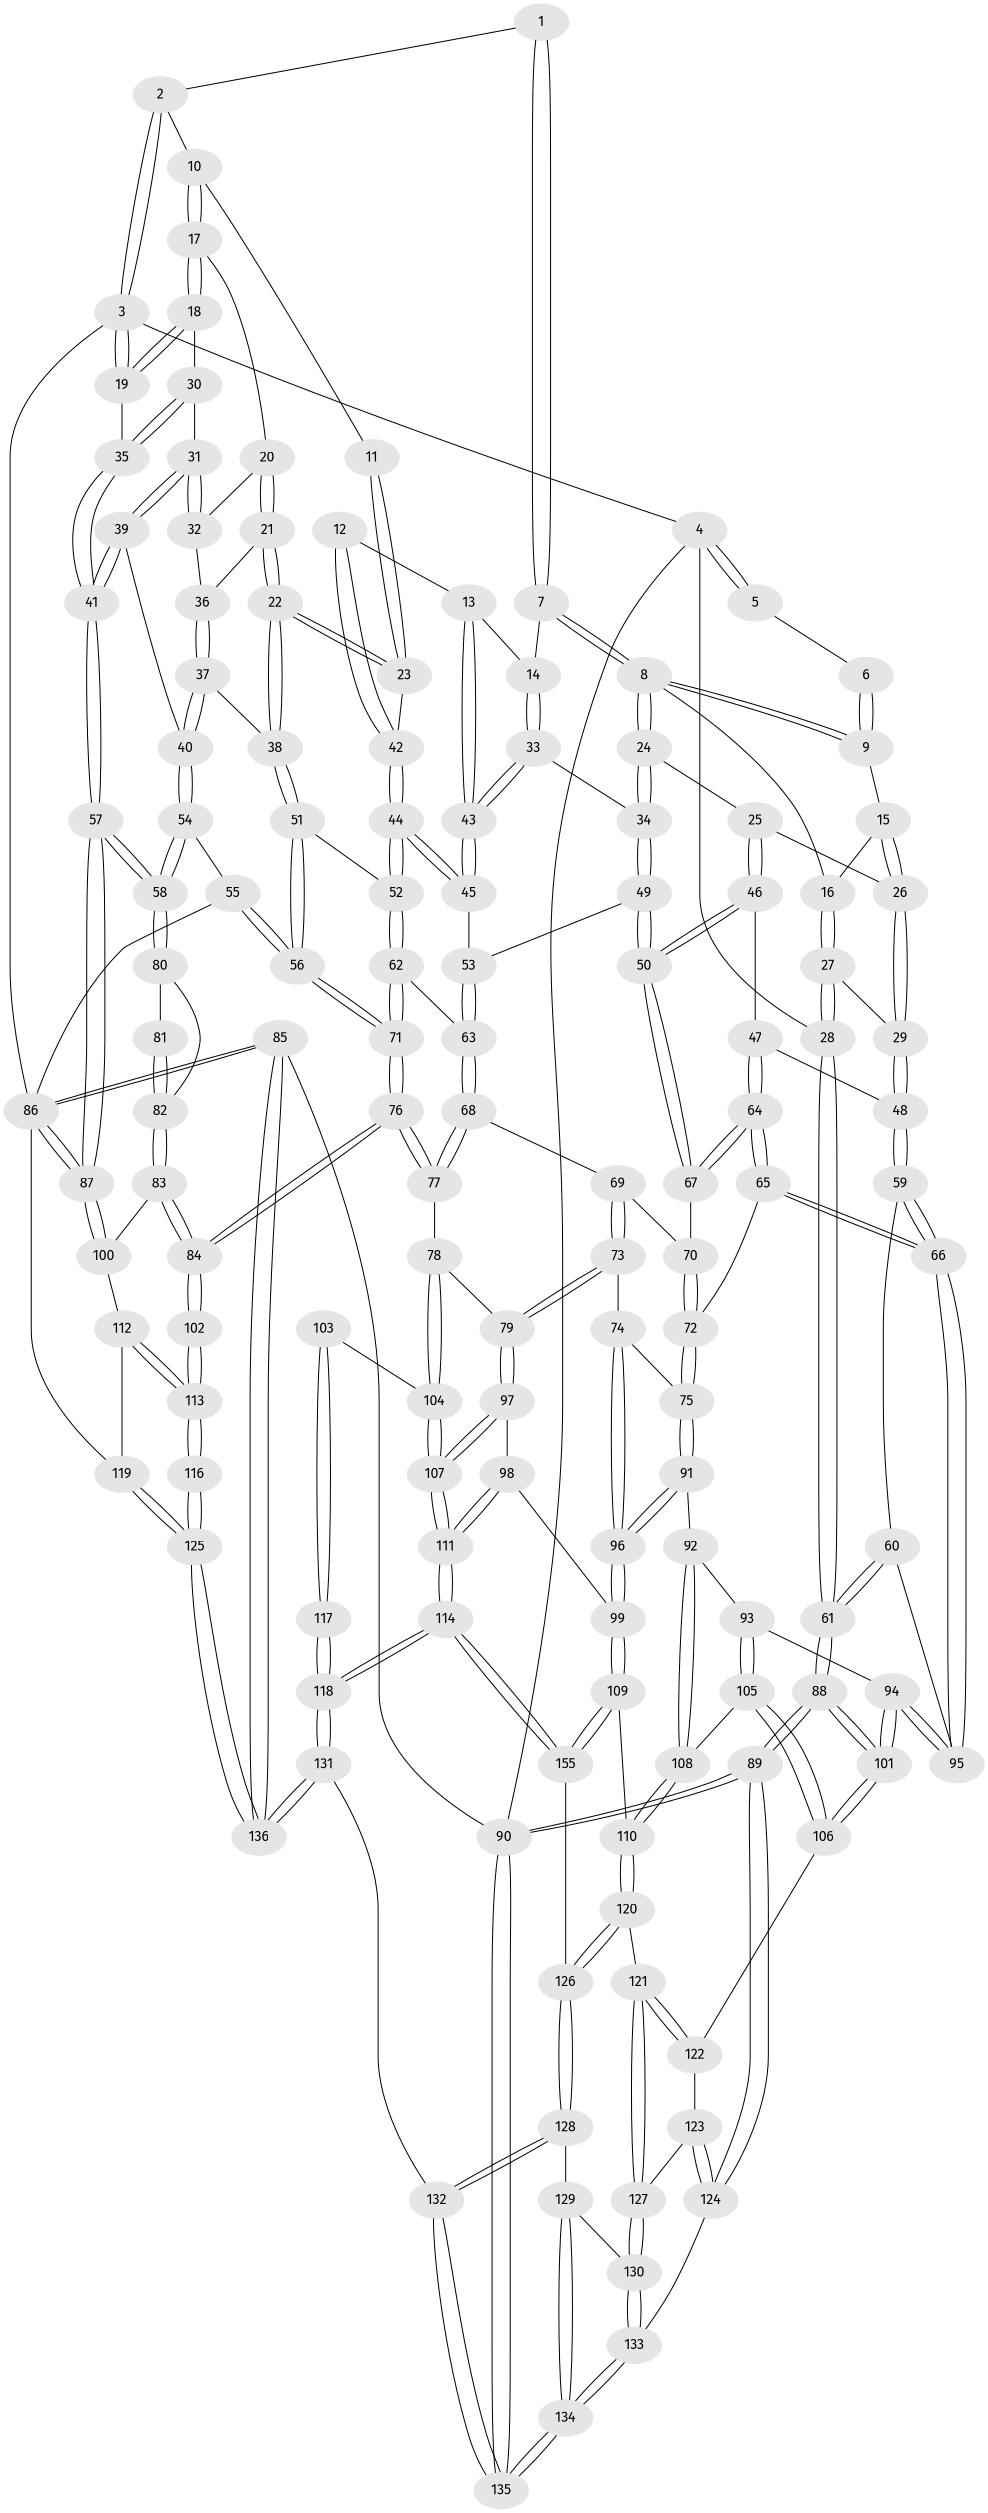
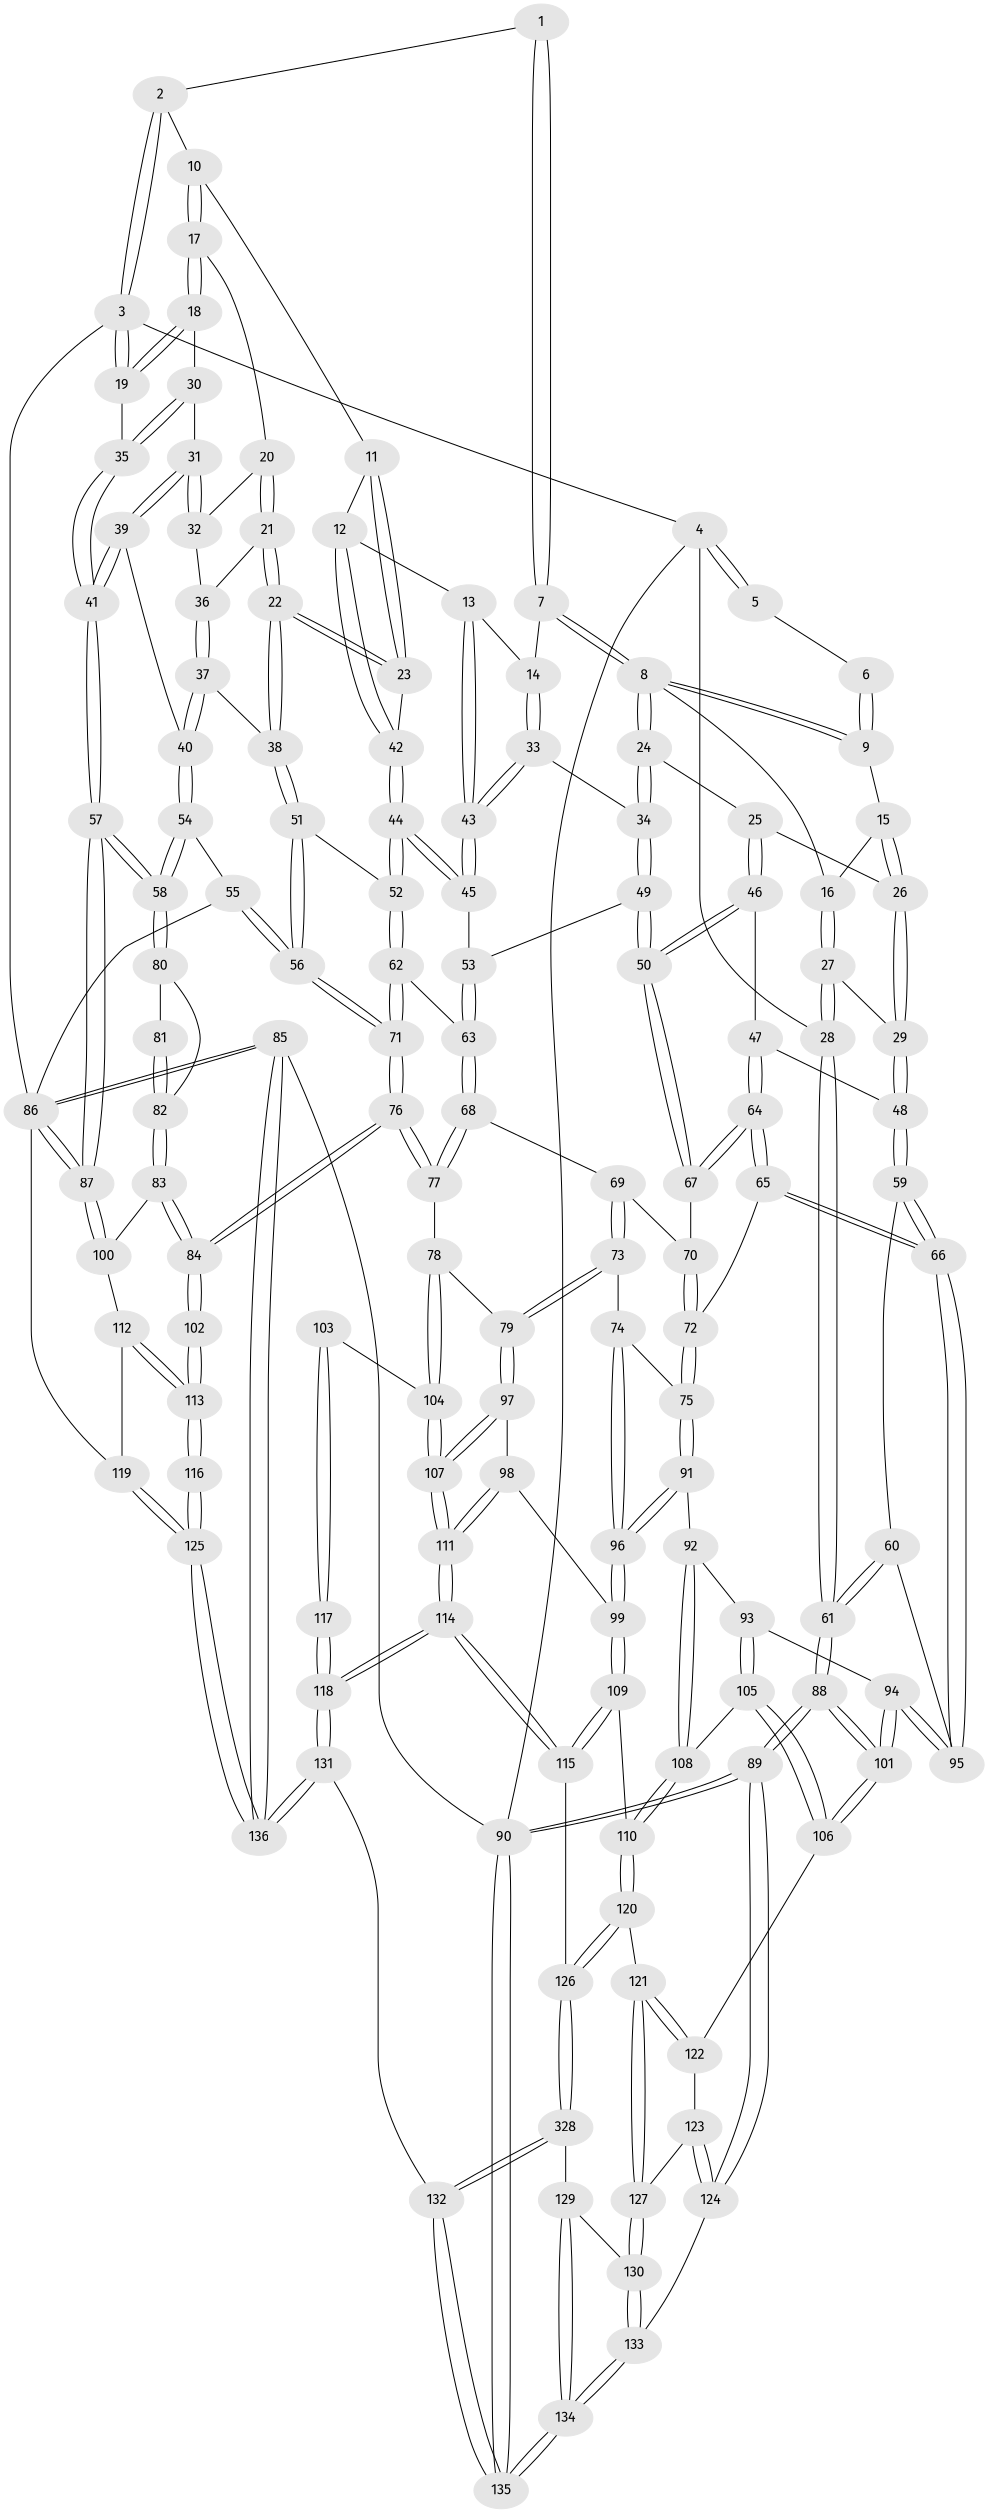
edge "11" -- "12": added
node "155": label "155" -> "115"
node "128": label "128" -> "328"
